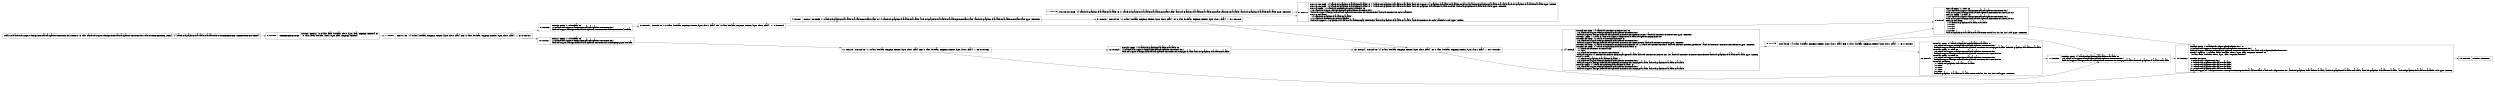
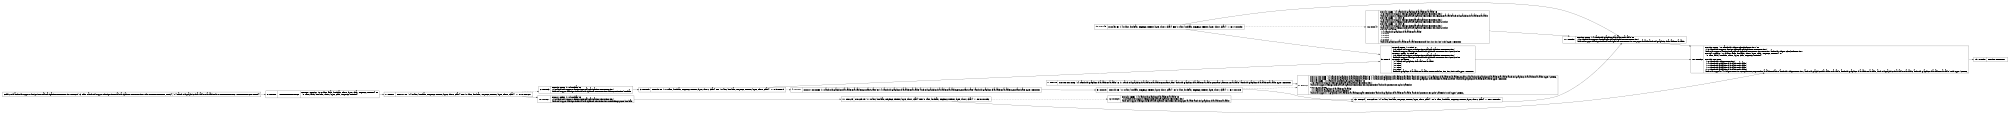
node "14: 0x002f": removed
